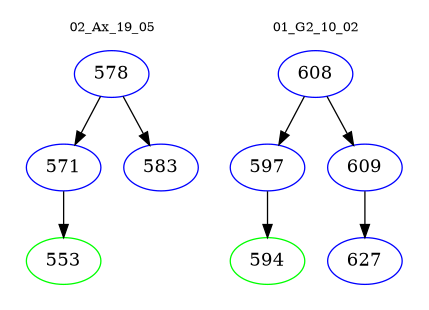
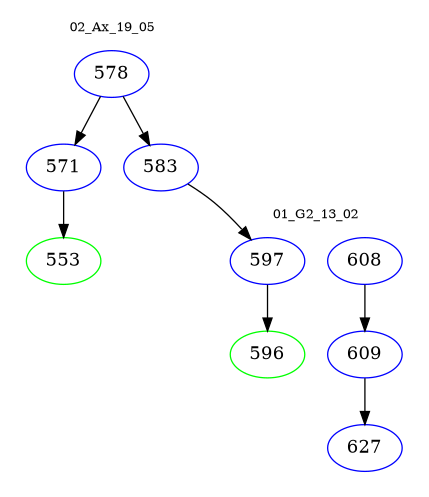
cluster "01_G2_10_02": label "01_G2_10_02" -> "01_G2_13_02"
edge "608" -> "597": now "583" -> "597"
node "594": label "594" -> "596"
